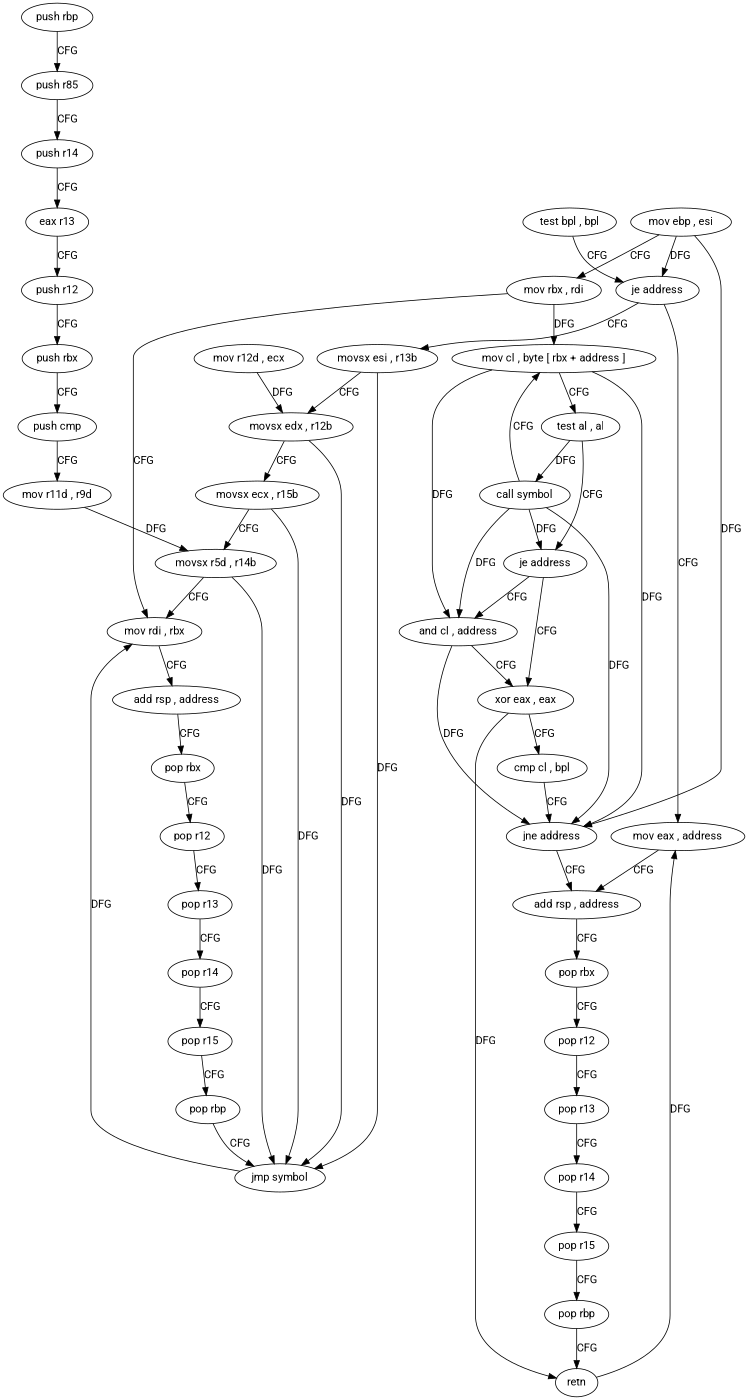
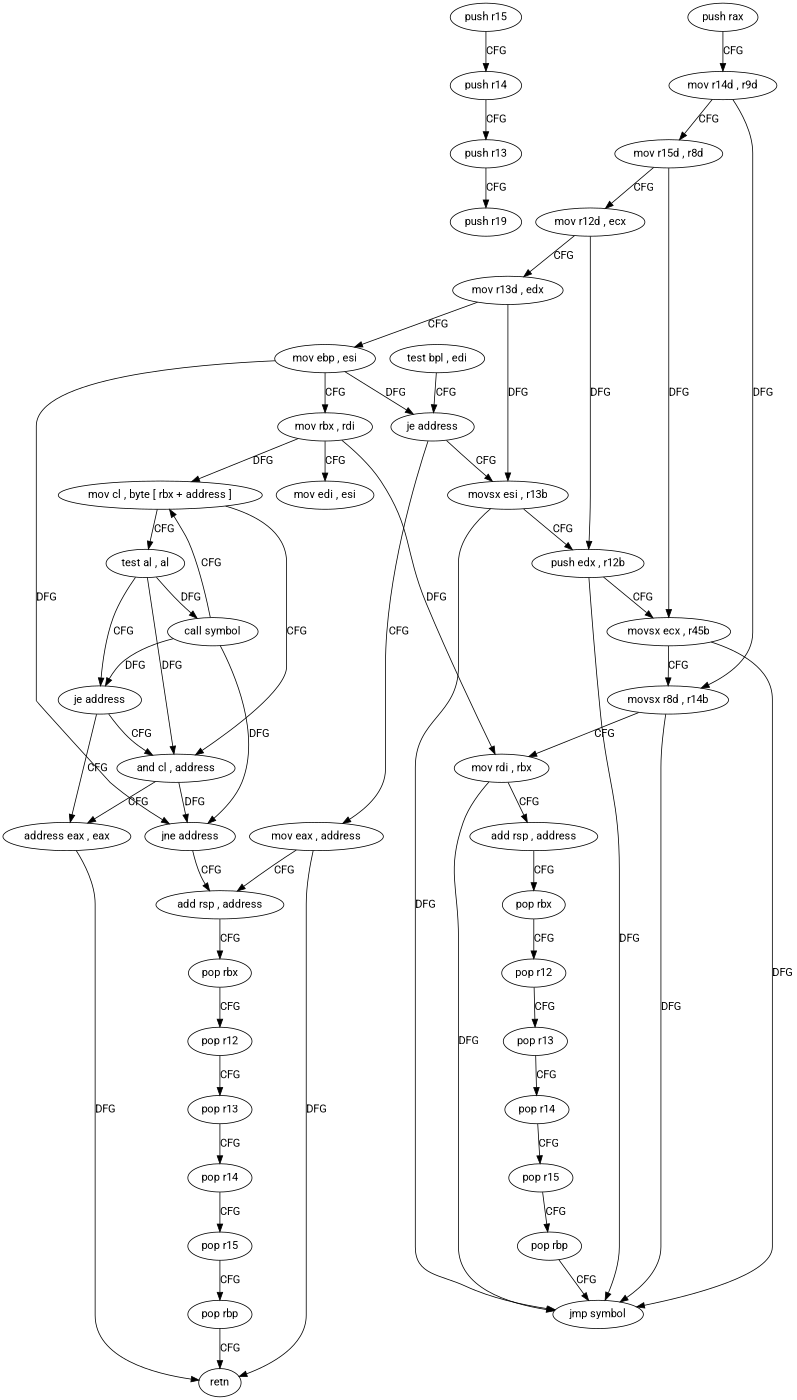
node "push rbp": removed
node "push r85": label "push r85" -> "push r15"
node "mov r15d , r8d": added
node "eax r13": label "eax r13" -> "push r13"
node "test bpl , bpl": label "test bpl , bpl" -> "test bpl , edi"
node "push r12": label "push r12" -> "push r19"
node "mov r13d , edx": added
node "push rbx": removed
node "push cmp": label "push cmp" -> "push rax"
node "movsx edx , r12b": label "movsx edx , r12b" -> "push edx , r12b"
edge "mov rbx , rdi" -> "mov rdi , rbx": label "CFG" -> "DFG"
node "mov r11d , r9d": label "mov r11d , r9d" -> "mov r14d , r9d"
node "movsx ecx , r15b": label "movsx ecx , r15b" -> "movsx ecx , r45b"
node "mov edi , esi": added
edge "mov cl , byte [ rbx + address ]" -> "and cl , address": label "DFG" -> "CFG"
edge "call symbol" -> "and cl , address": now "test al , al" -> "and cl , address"
node "movsx r5d , r14b": label "movsx r5d , r14b" -> "movsx r8d , r14b"
edge "mov cl , byte [ rbx + address ]" -> "jne address": removed, label "DFG"
node "xor eax , eax": label "xor eax , eax" -> "address eax , eax"
node "cmp cl , bpl": removed
edge "jmp symbol" -> "mov rdi , rbx": reversed
edge "retn" -> "mov eax , address": reversed
